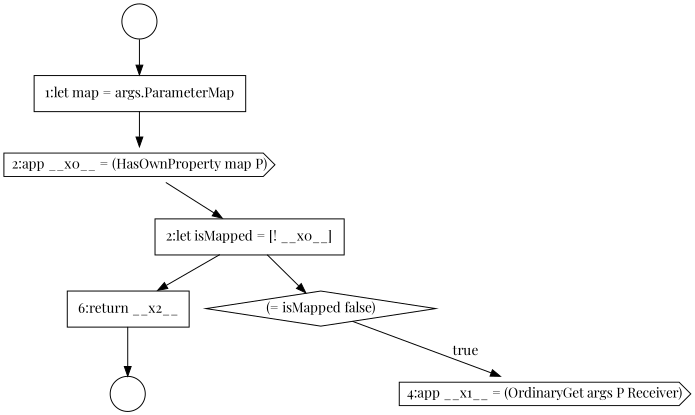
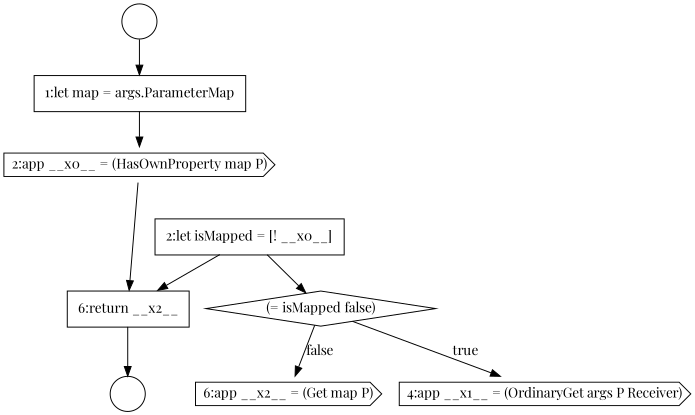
edge "2:app __x0__ = (HasOwnProperty map P)" -> "2:let isMapped = [! __x0__]": now "2:app __x0__ = (HasOwnProperty map P)" -> "6:return __x2__"
node "6:app __x2__ = (Get map P)": added
